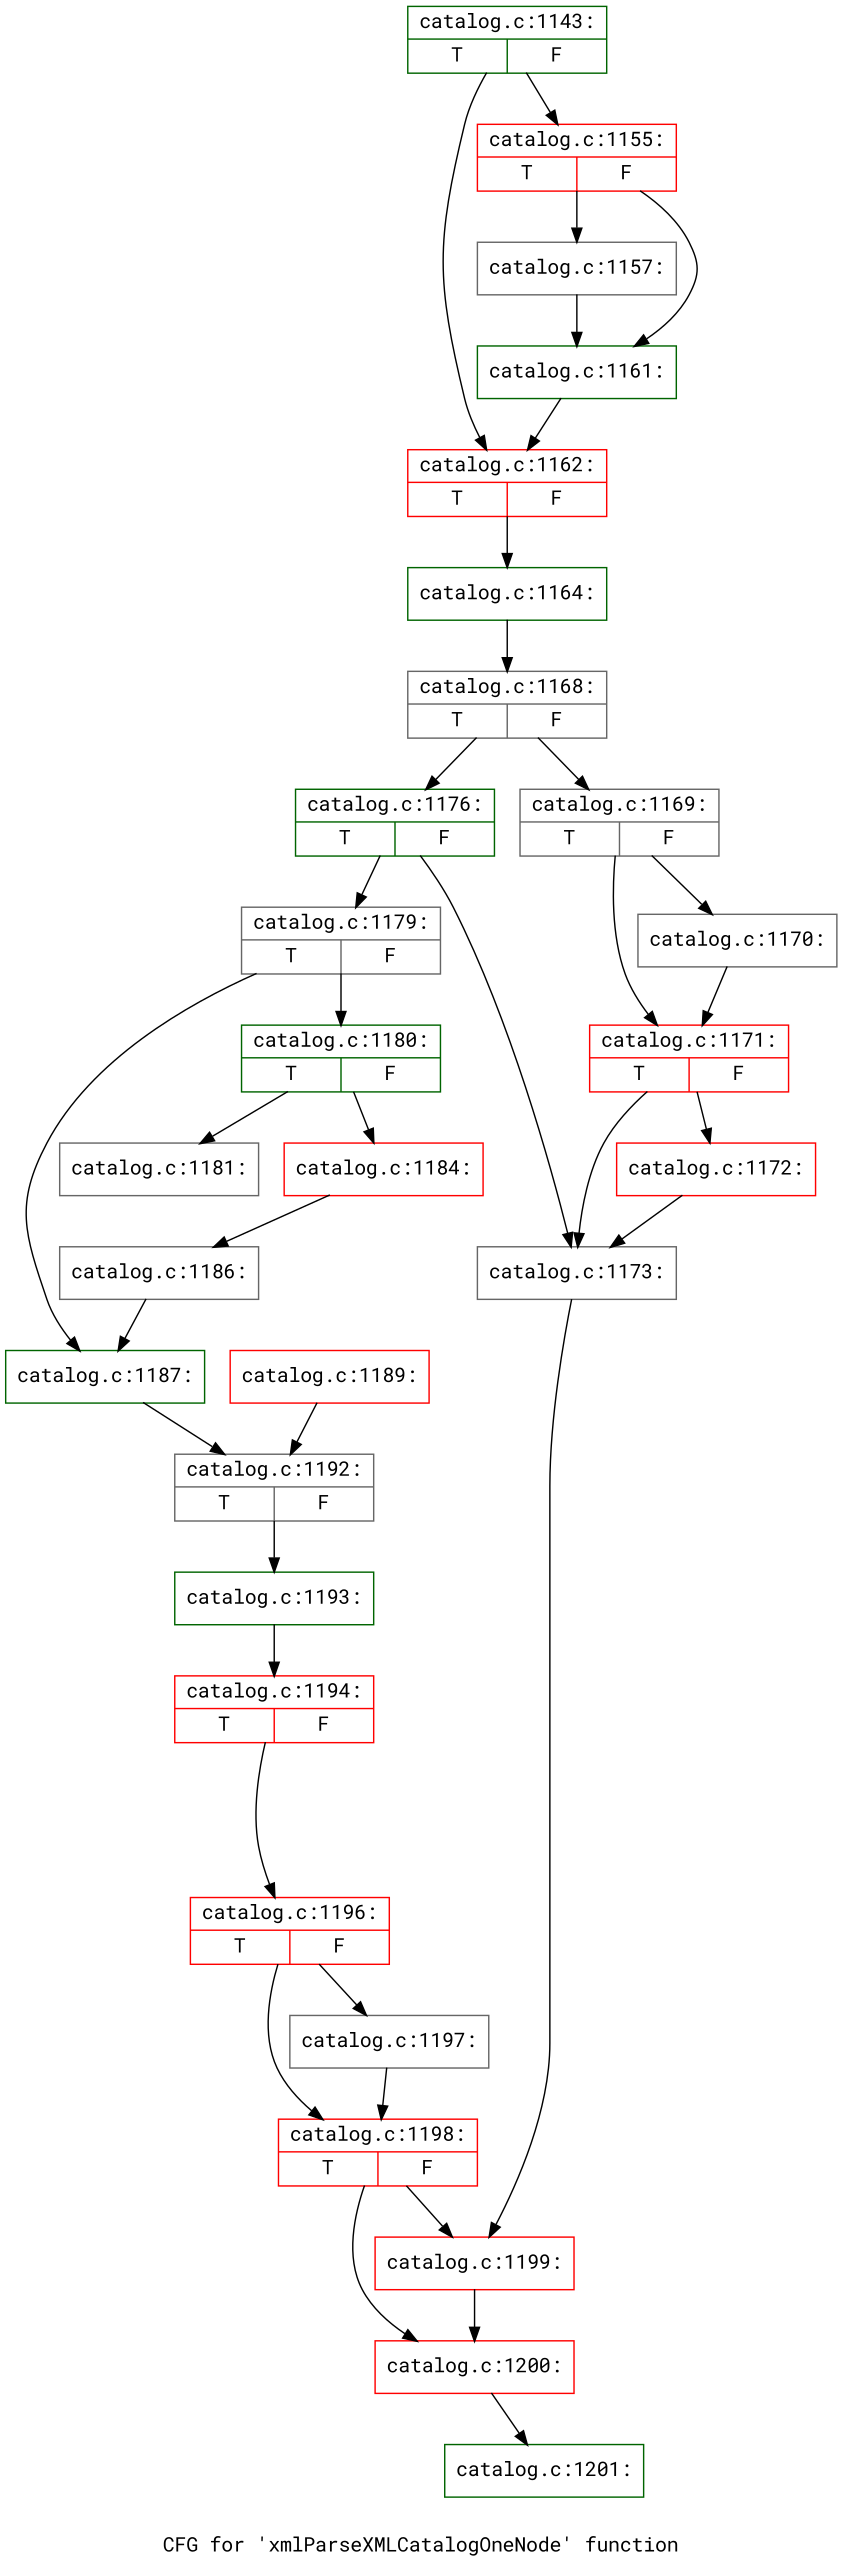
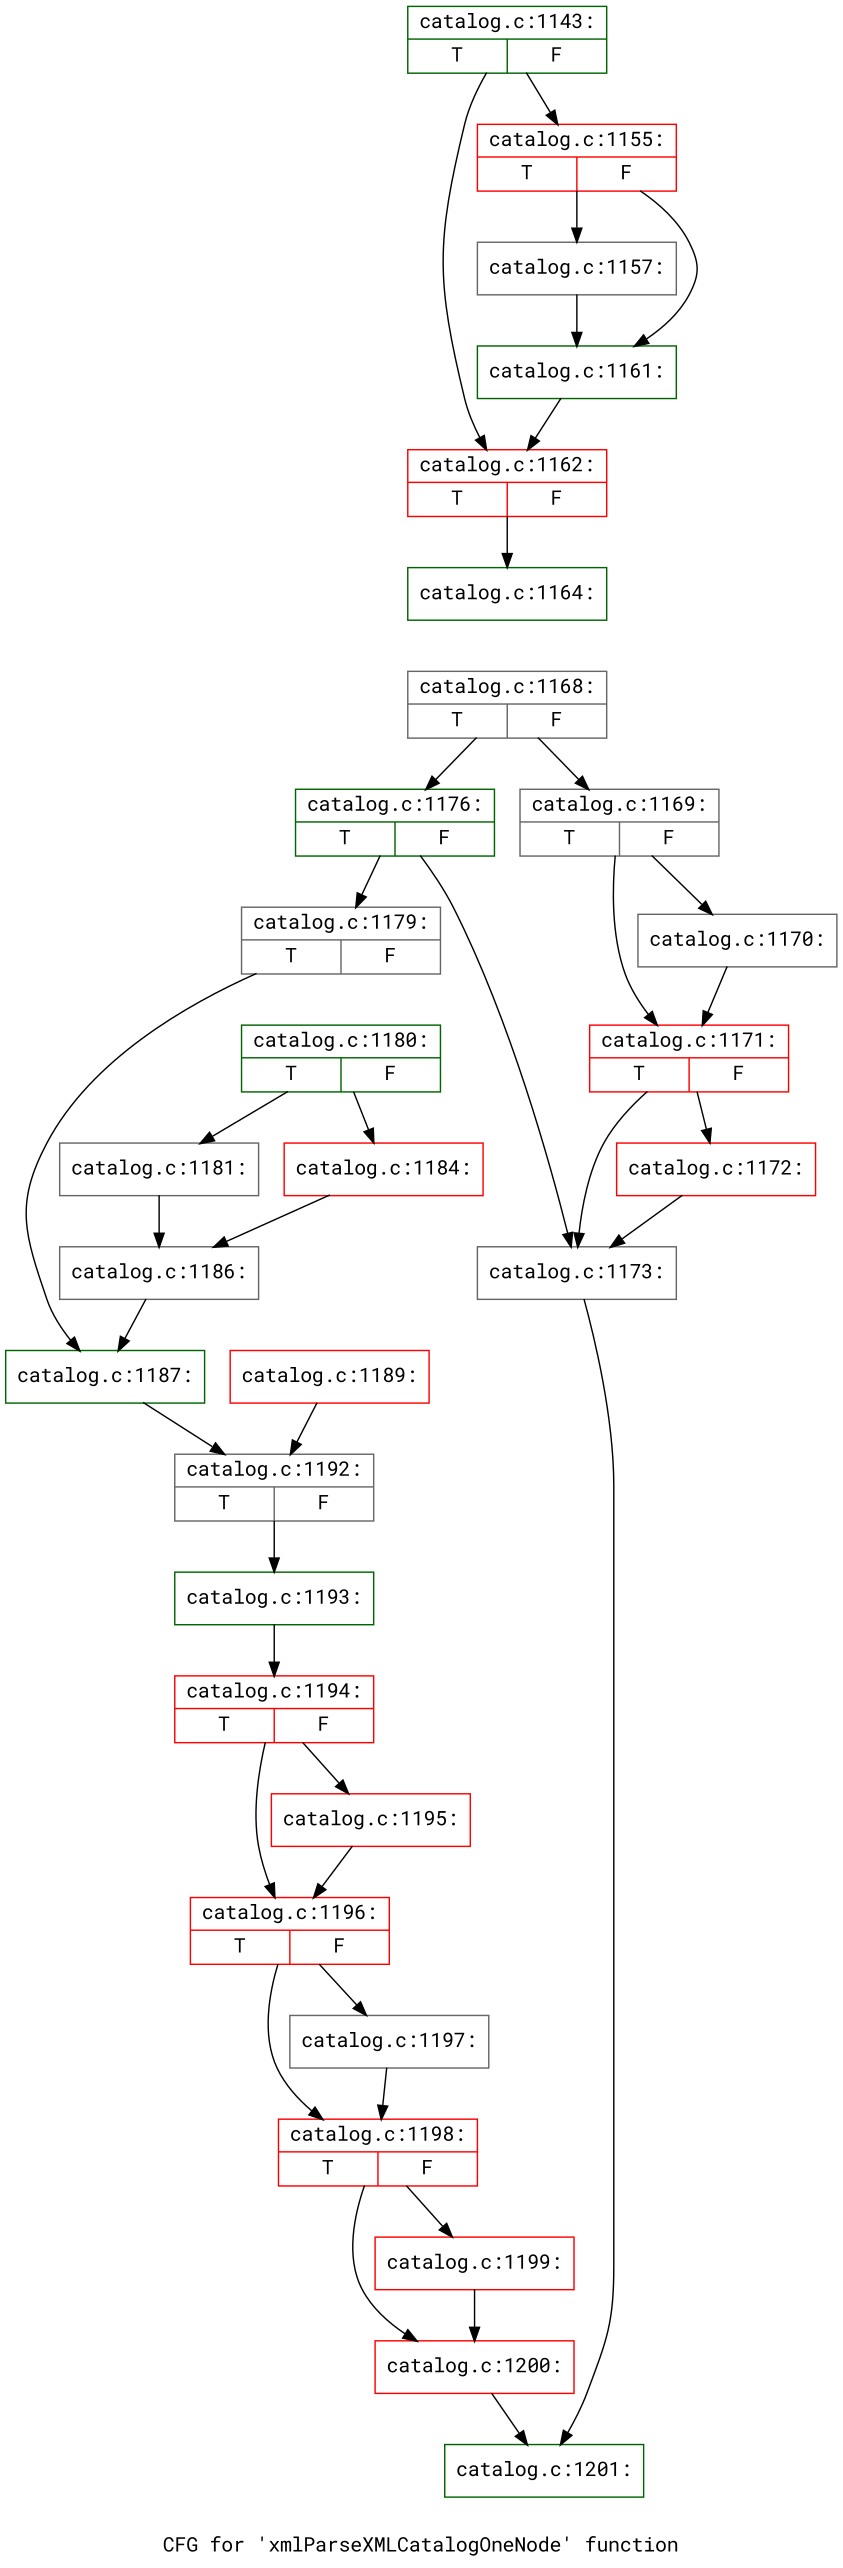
edge "catalog.c:1164:" -> "catalog.c:1168:": removed
edge "catalog.c:1179:" -> "catalog.c:1180:": removed
edge "catalog.c:1181:" -> "catalog.c:1186:": added
edge "catalog.c:1173:" -> "catalog.c:1199:": now "catalog.c:1173:" -> "catalog.c:1201:"
node "catalog.c:1195:": added
